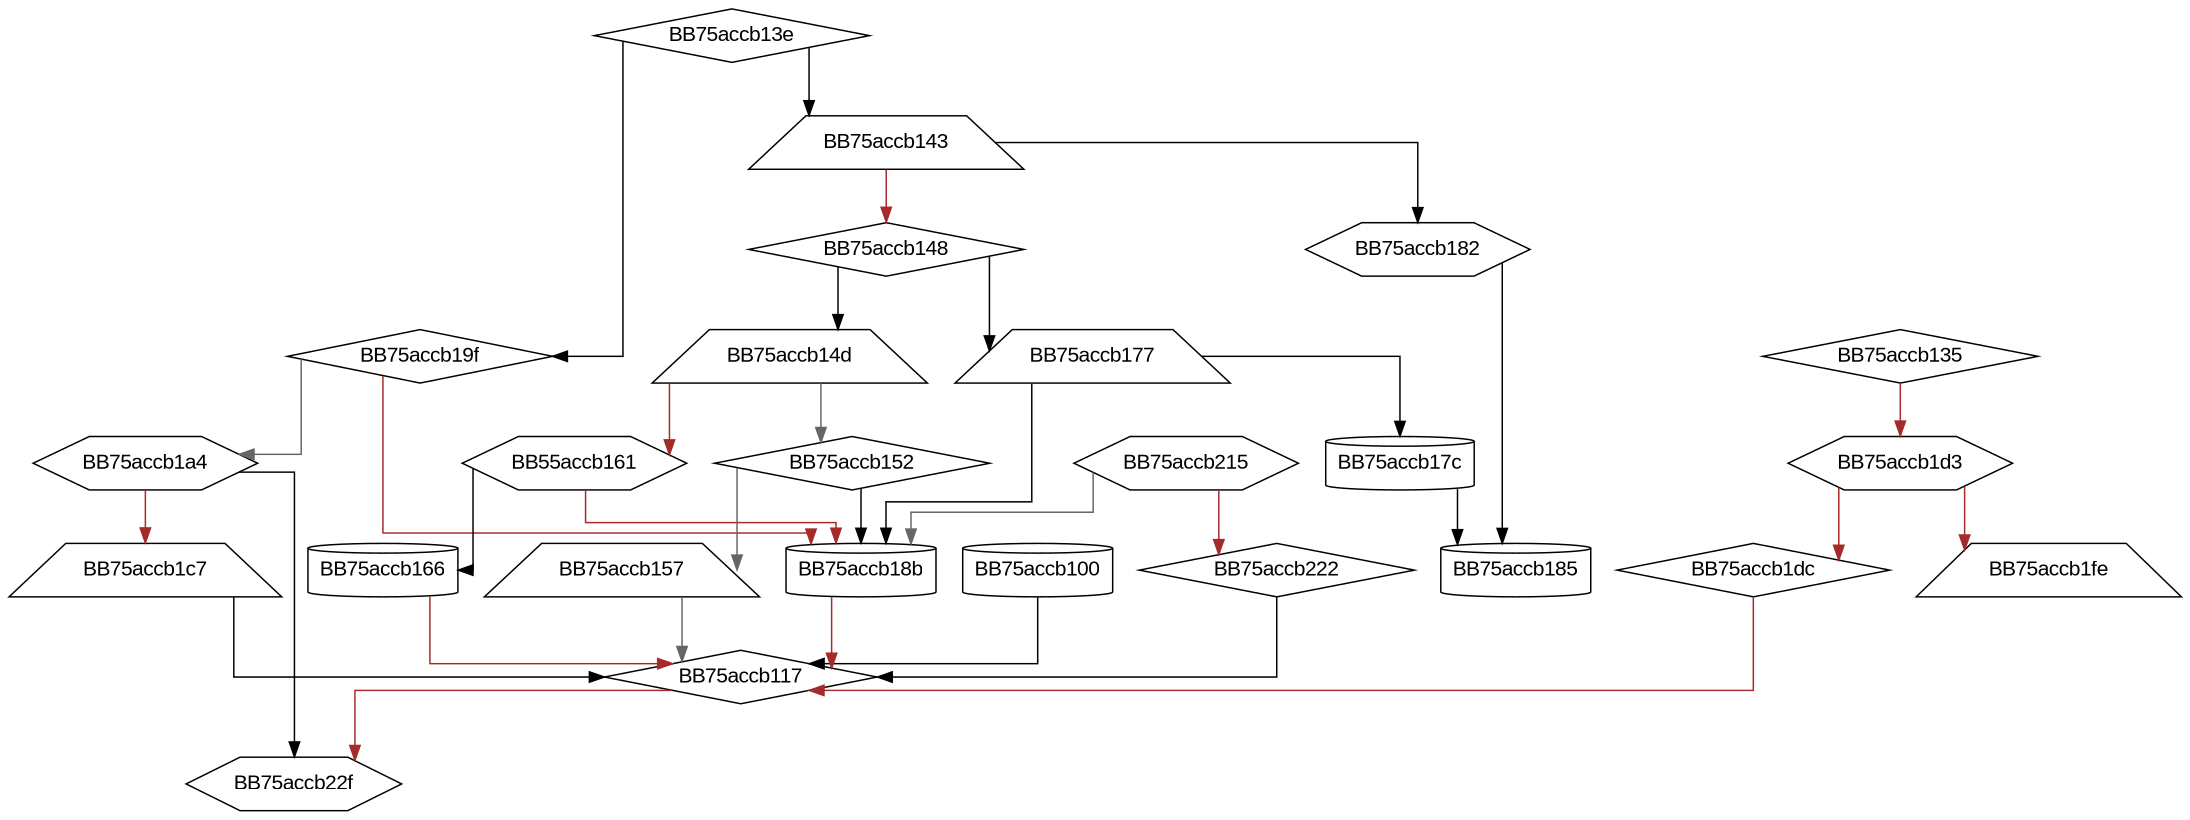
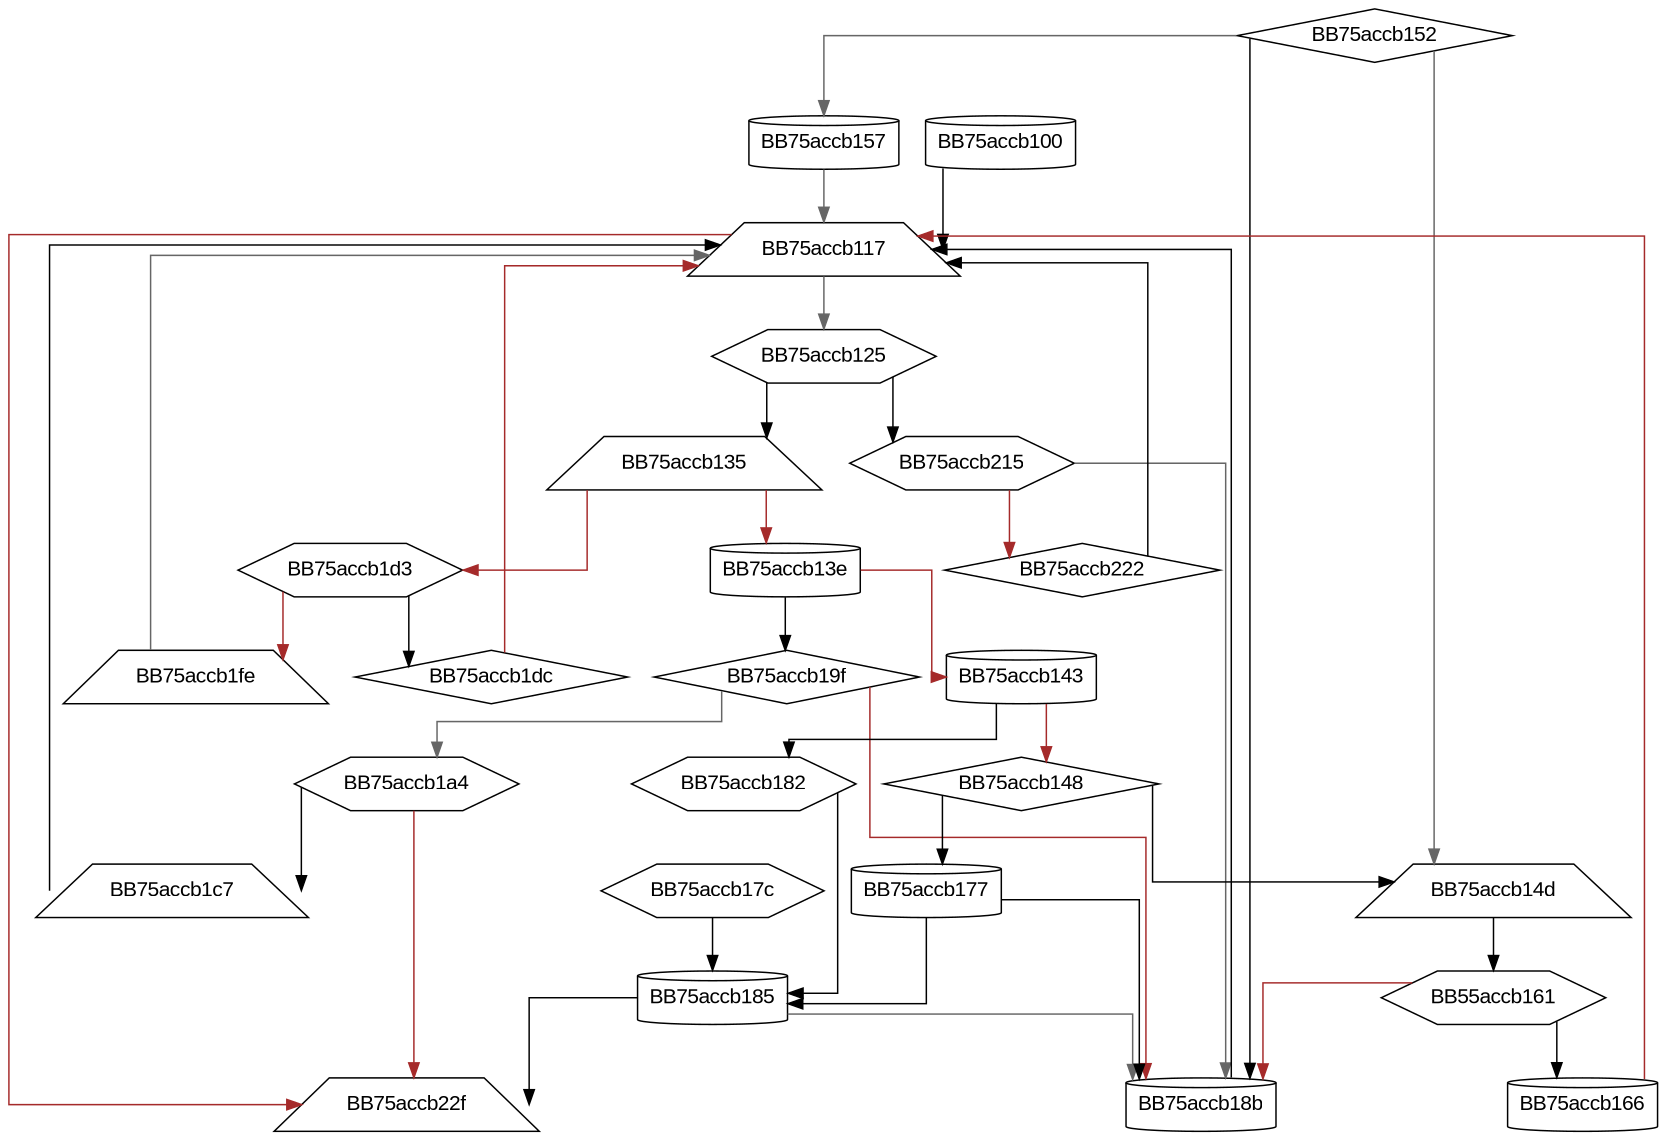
node "BB75accb13e": shape diamond -> cylinder
edge "BB75accb13e" -> "BB75accb143": color black -> brown
node "BB75accb143": shape trapezium -> cylinder
edge "BB75accb1fe" -> "BB75accb117": added
node "BB75accb125": added
node "BB75accb177": shape trapezium -> cylinder
edge "BB75accb177" -> "BB75accb17c": now "BB75accb177" -> "BB75accb185"
node "BB75accb135": shape diamond -> trapezium
edge "BB75accb14d" -> "BB75accb152": reversed
edge "BB75accb14d" -> "BB55accb161": color brown -> black
node "BB75accb17c": shape cylinder -> hexagon
edge "BB75accb1a4" -> "BB75accb1c7": color brown -> black
edge "BB75accb135" -> "BB75accb13e": added
edge "BB75accb1d3" -> "BB75accb1dc": color brown -> black
node "BB75accb157": shape trapezium -> cylinder
edge "BB75accb1a4" -> "BB75accb22f": color black -> brown
edge "BB75accb18b" -> "BB75accb117": color brown -> black
node "BB75accb117": shape diamond -> trapezium
node "BB75accb22f": shape hexagon -> trapezium
edge "BB75accb185" -> "BB75accb22f": added
edge "BB75accb185" -> "BB75accb18b": added
